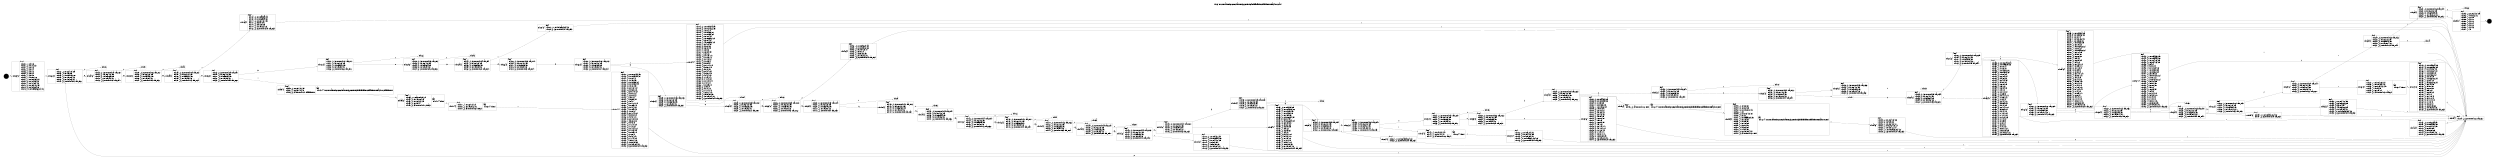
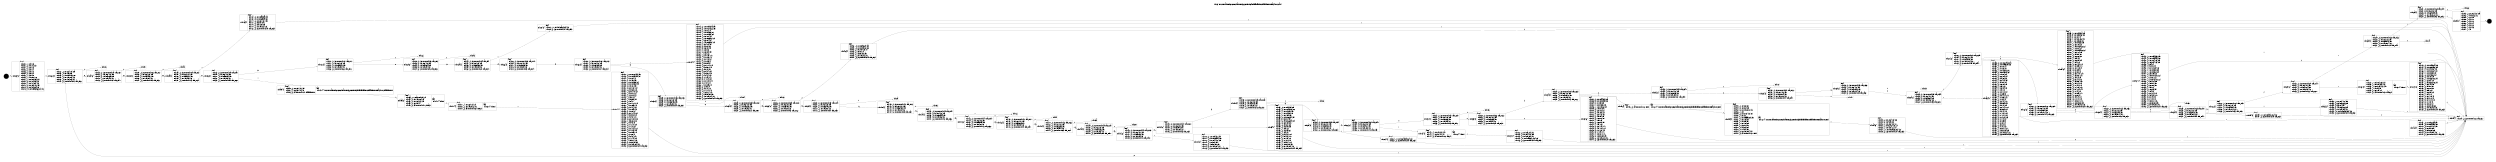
edge "0x401d47" -> "0x4015ea [28]": now "0x4015ce [28]" -> "0x4015ea [28]"
